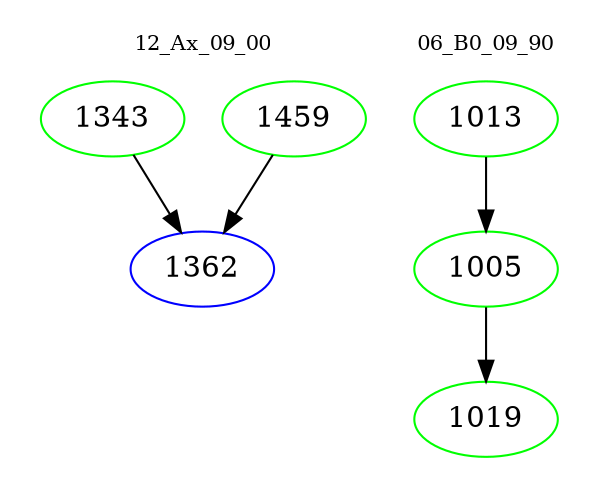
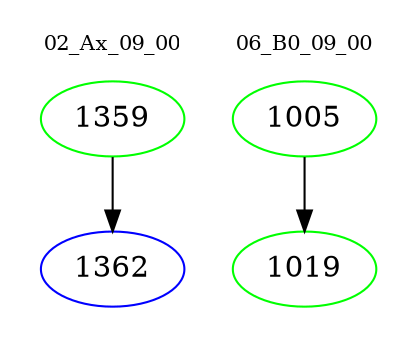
cluster "12_Ax_09_00": label "12_Ax_09_00" -> "02_Ax_09_00"
cluster "06_B0_09_90": label "06_B0_09_90" -> "06_B0_09_00"
node "1343": removed
node "1459": label "1459" -> "1359"
node "1013": removed
